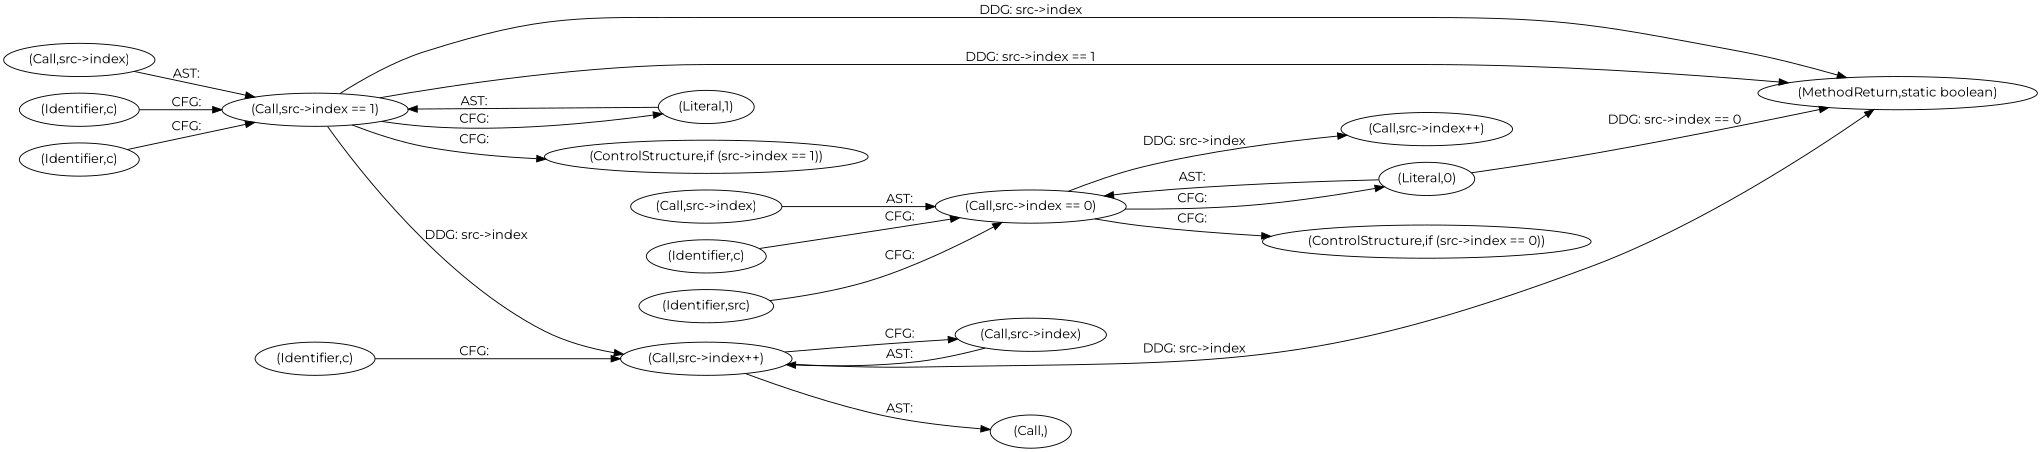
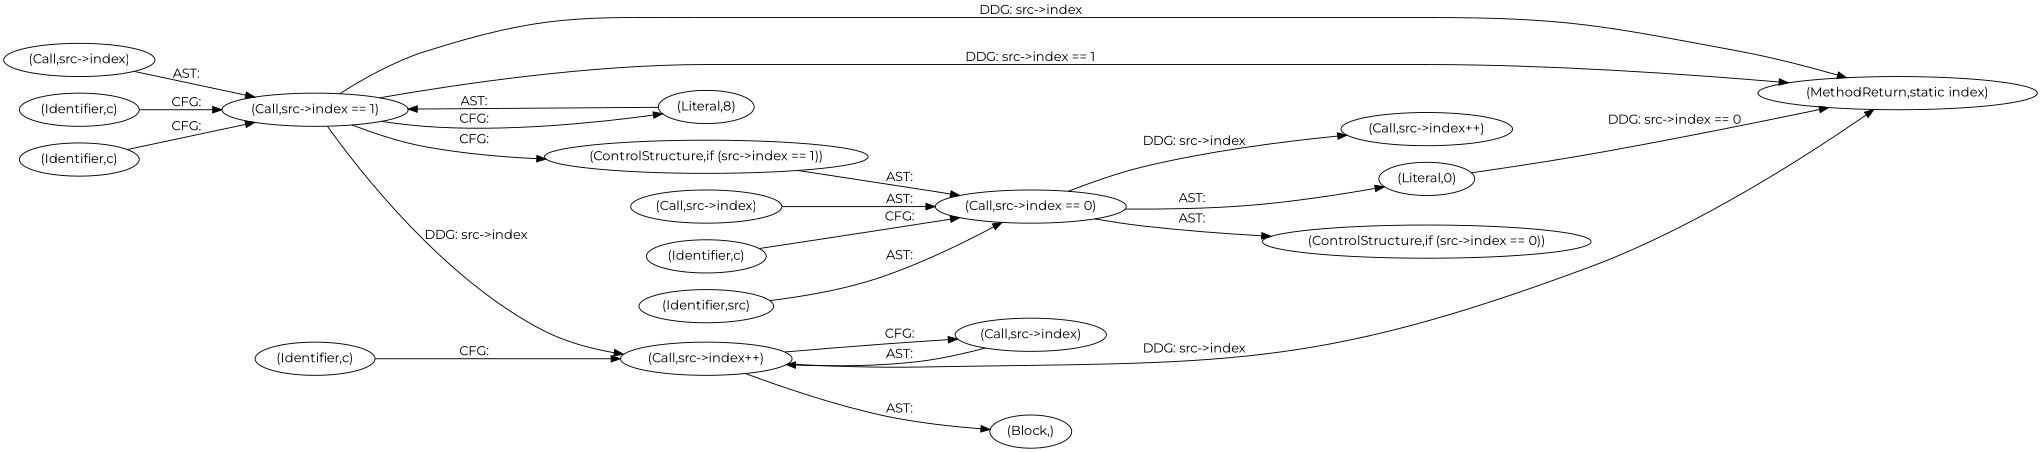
node "(MethodReturn,static boolean)": label "(MethodReturn,static boolean)" -> "(MethodReturn,static index)"
node "(Literal,1)": label "(Literal,1)" -> "(Literal,8)"
edge "(Literal,0)" -> "(Call,src->index == 0)": now "(ControlStructure,if (src->index == 1))" -> "(Call,src->index == 0)"
edge "(Call,src->index == 0)" -> "(Literal,0)": label "CFG: " -> "AST: "
edge "(Call,src->index == 0)" -> "(ControlStructure,if (src->index == 0))": label "CFG: " -> "AST: "
edge "(Identifier,src)" -> "(Call,src->index == 0)": label "CFG: " -> "AST: "
node "(Call,)": label "(Call,)" -> "(Block,)"
